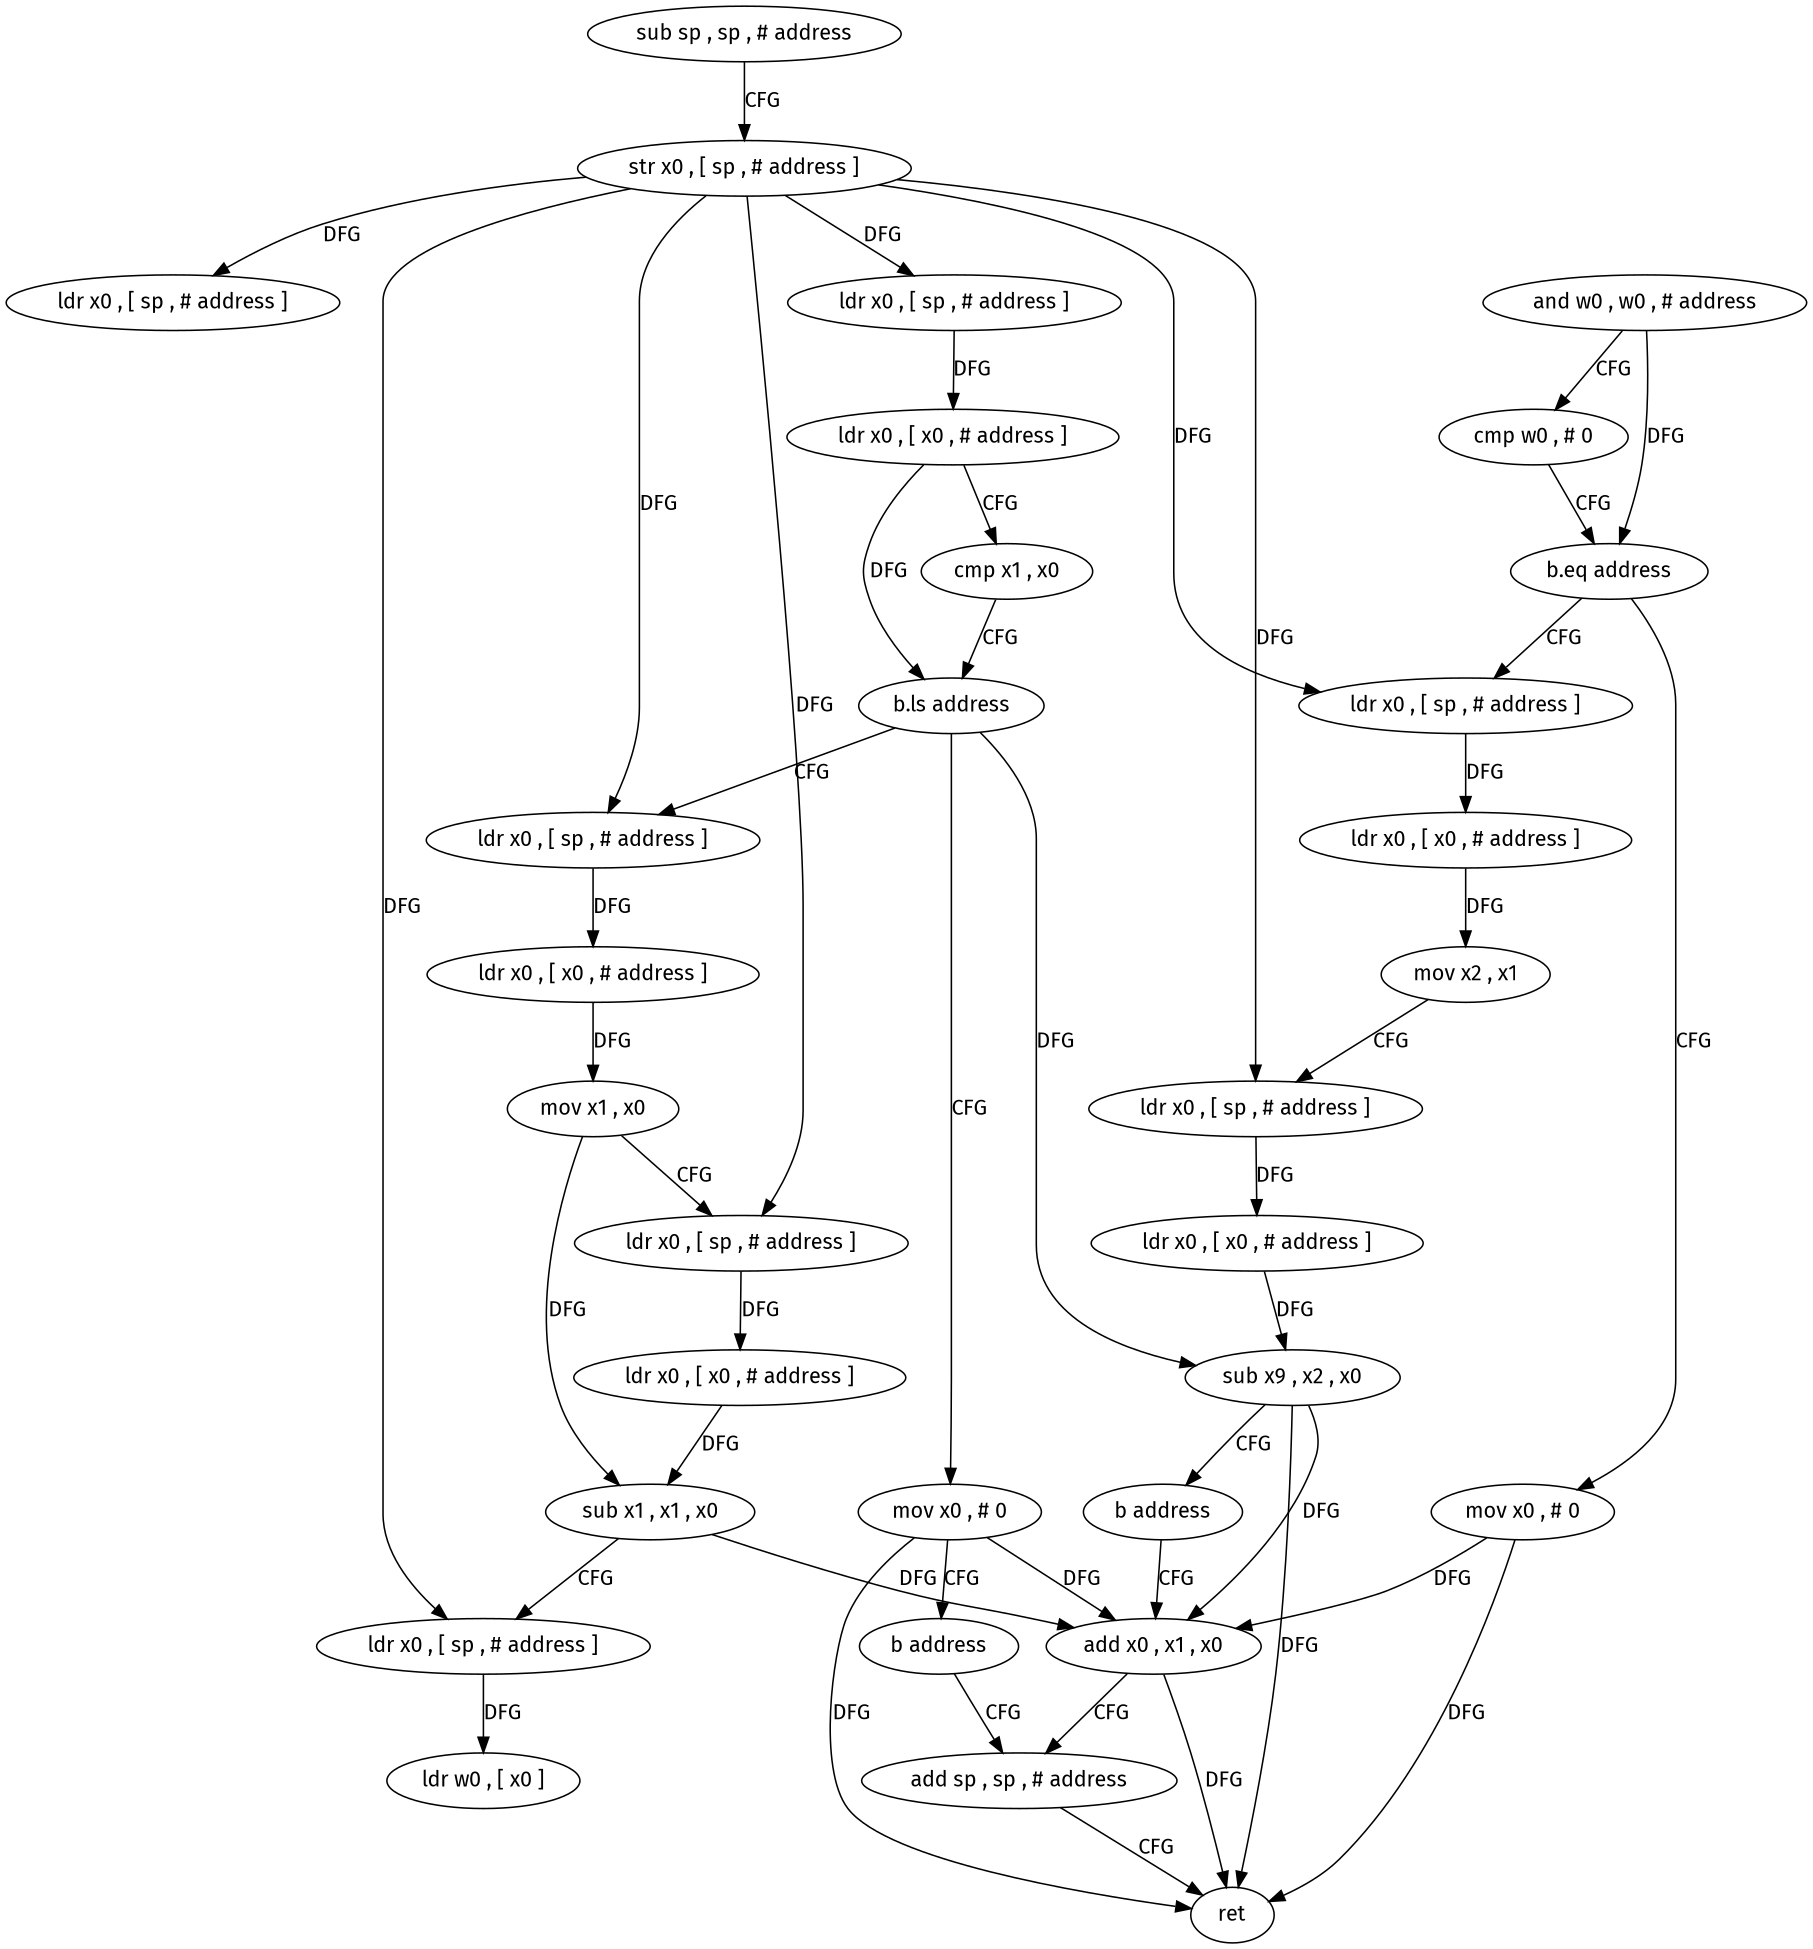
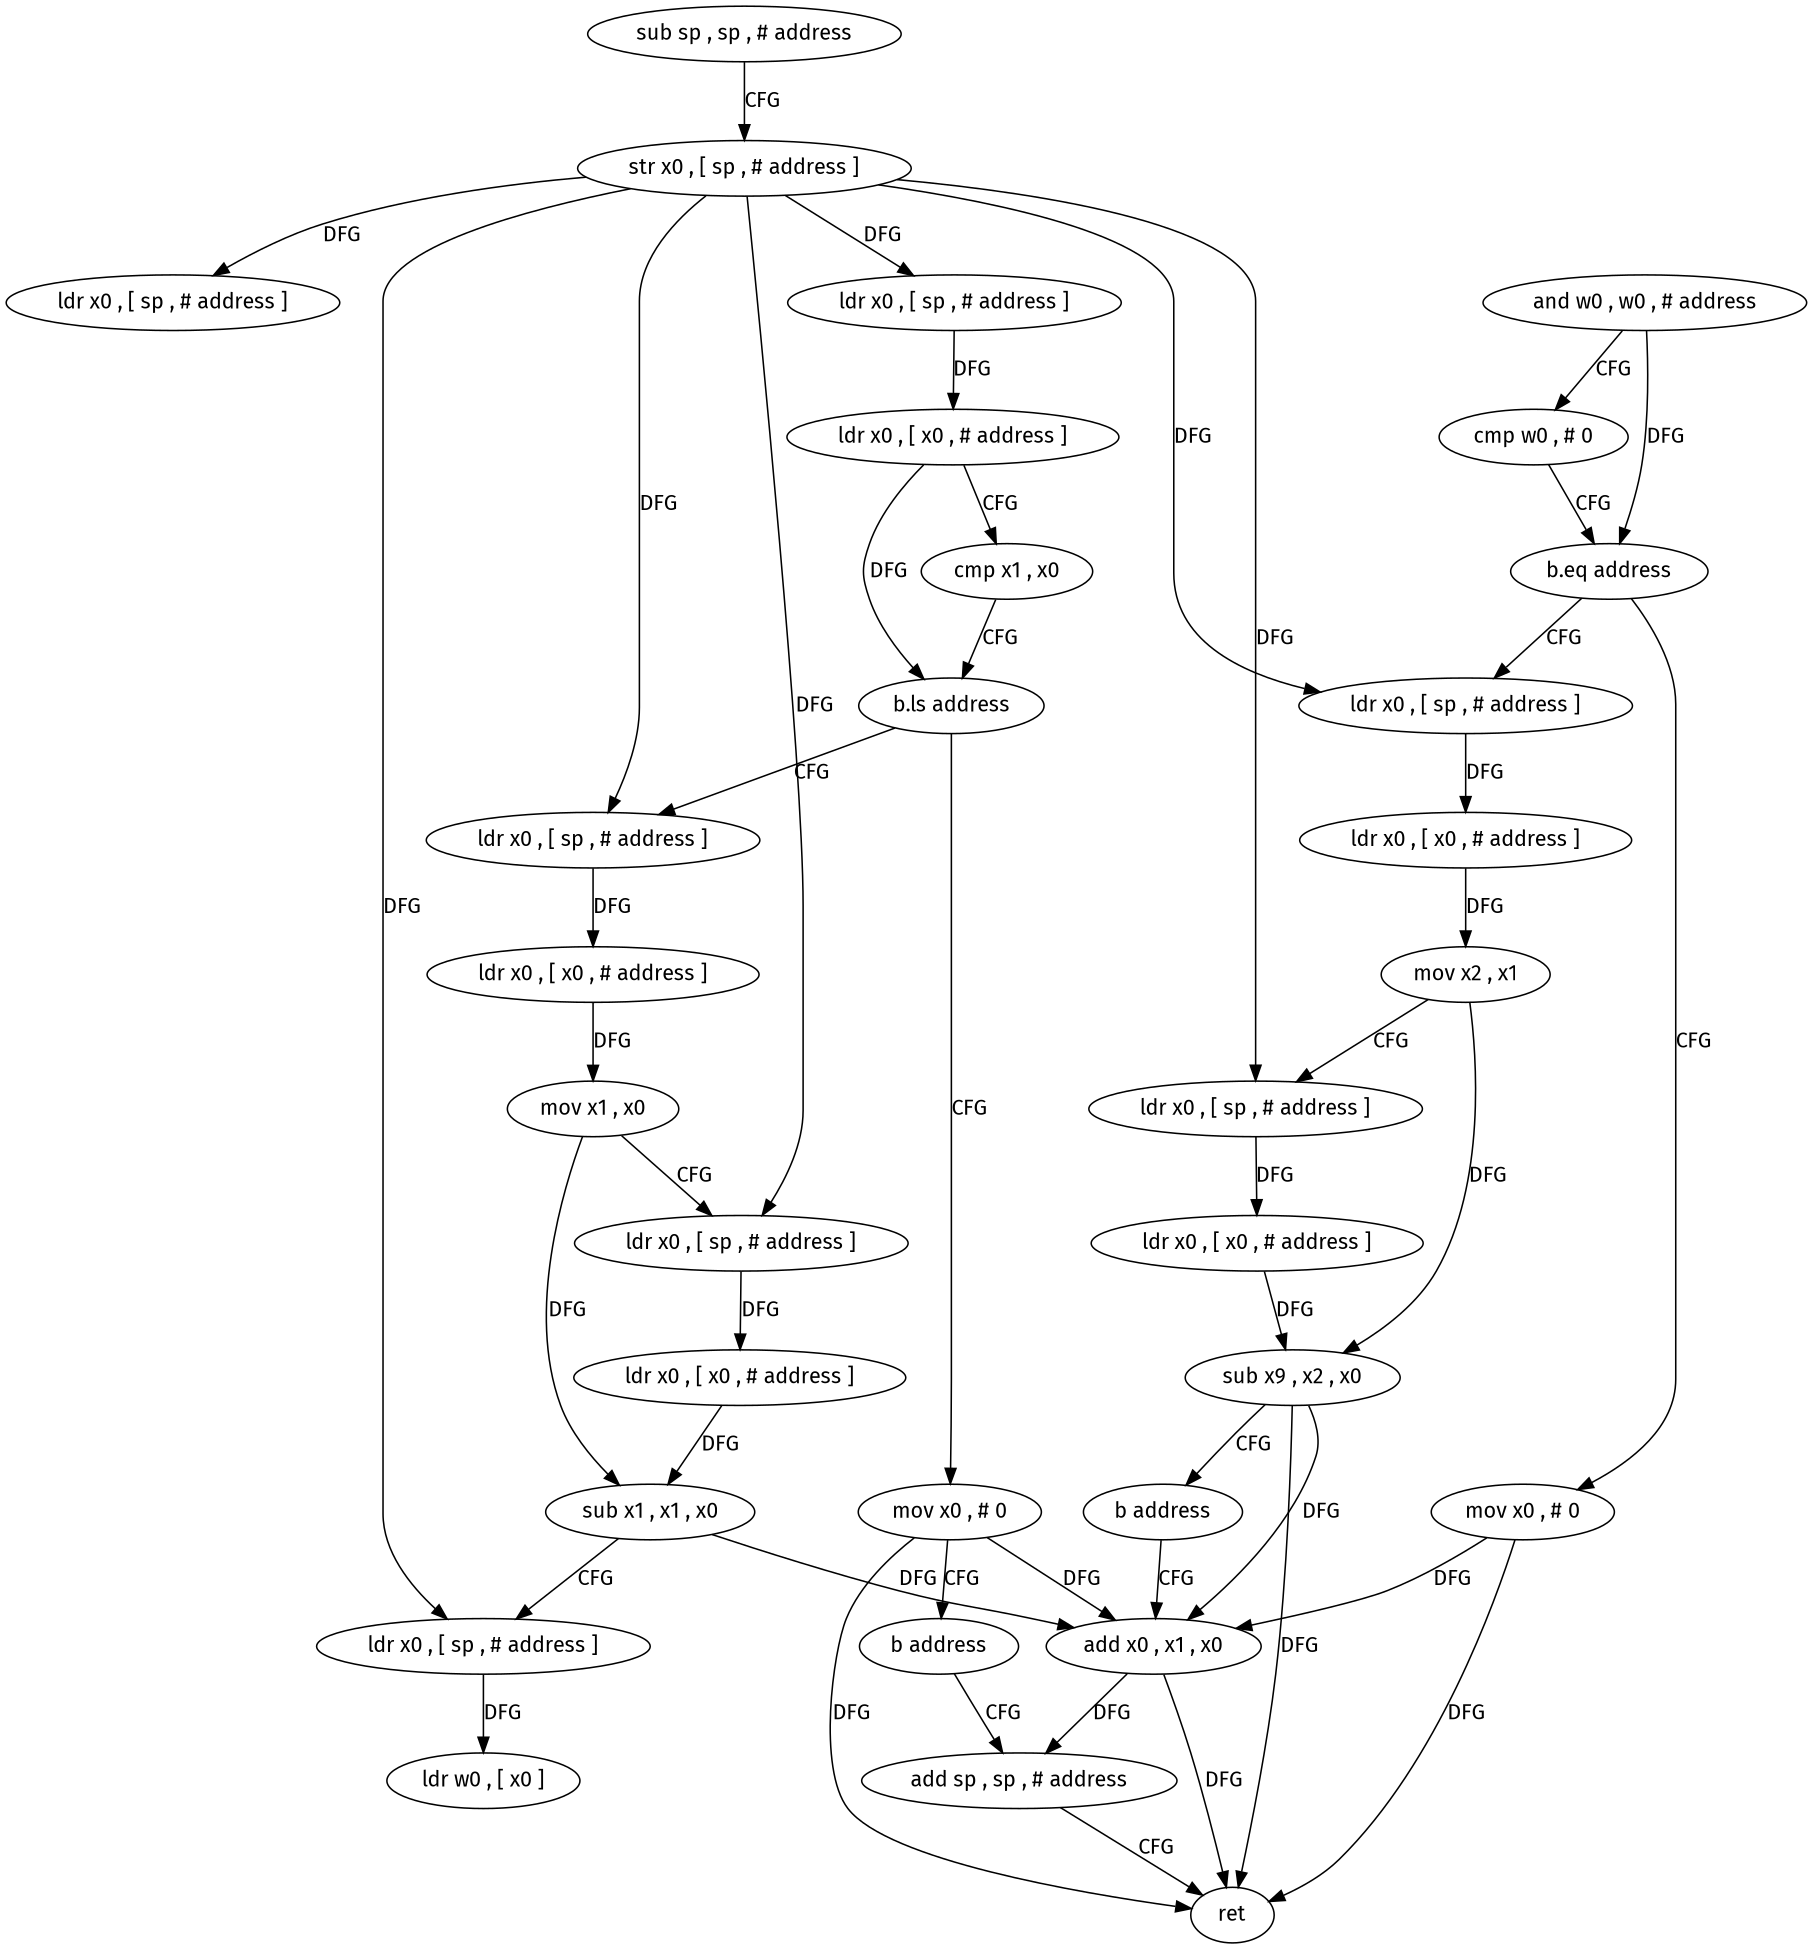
edge "b.ls address" -> "sub x9 , x2 , x0": now "mov x2 , x1" -> "sub x9 , x2 , x0"
edge "add x0 , x1 , x0" -> "add sp , sp , # address": label "CFG" -> "DFG"
